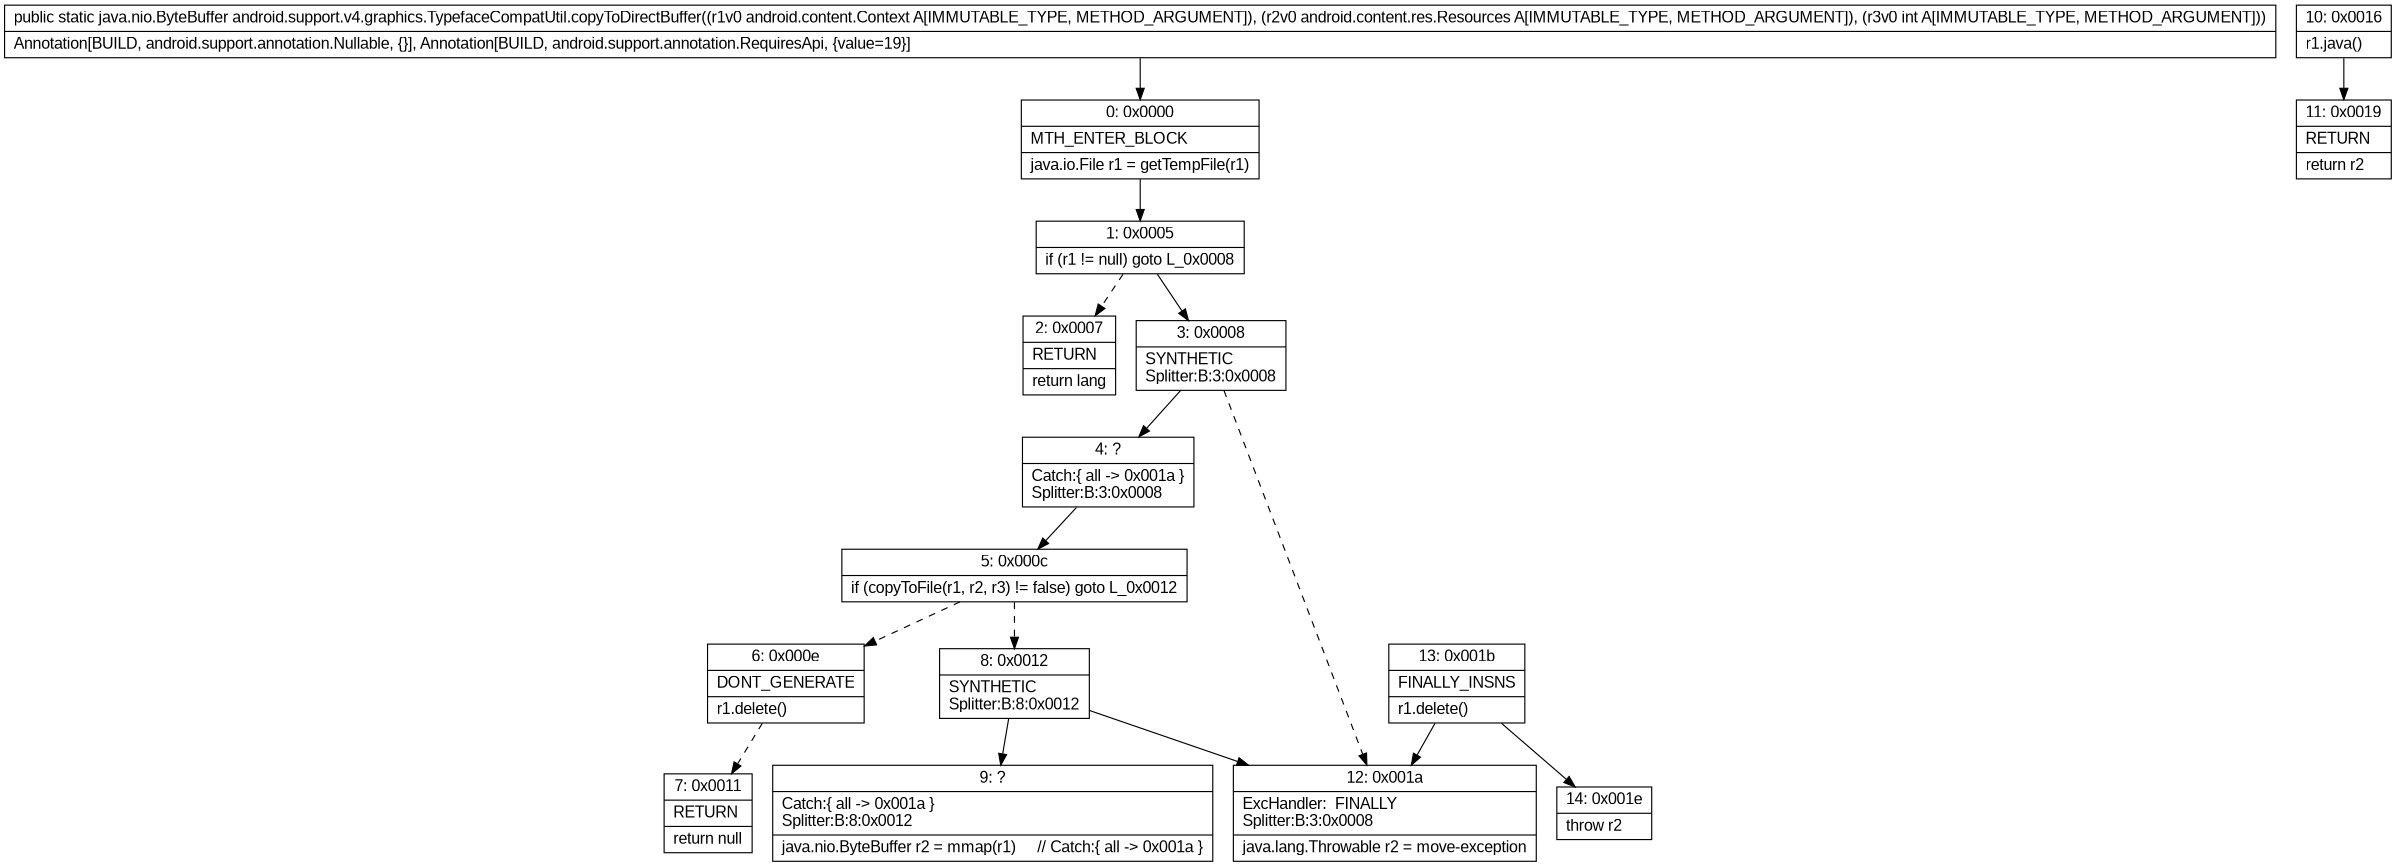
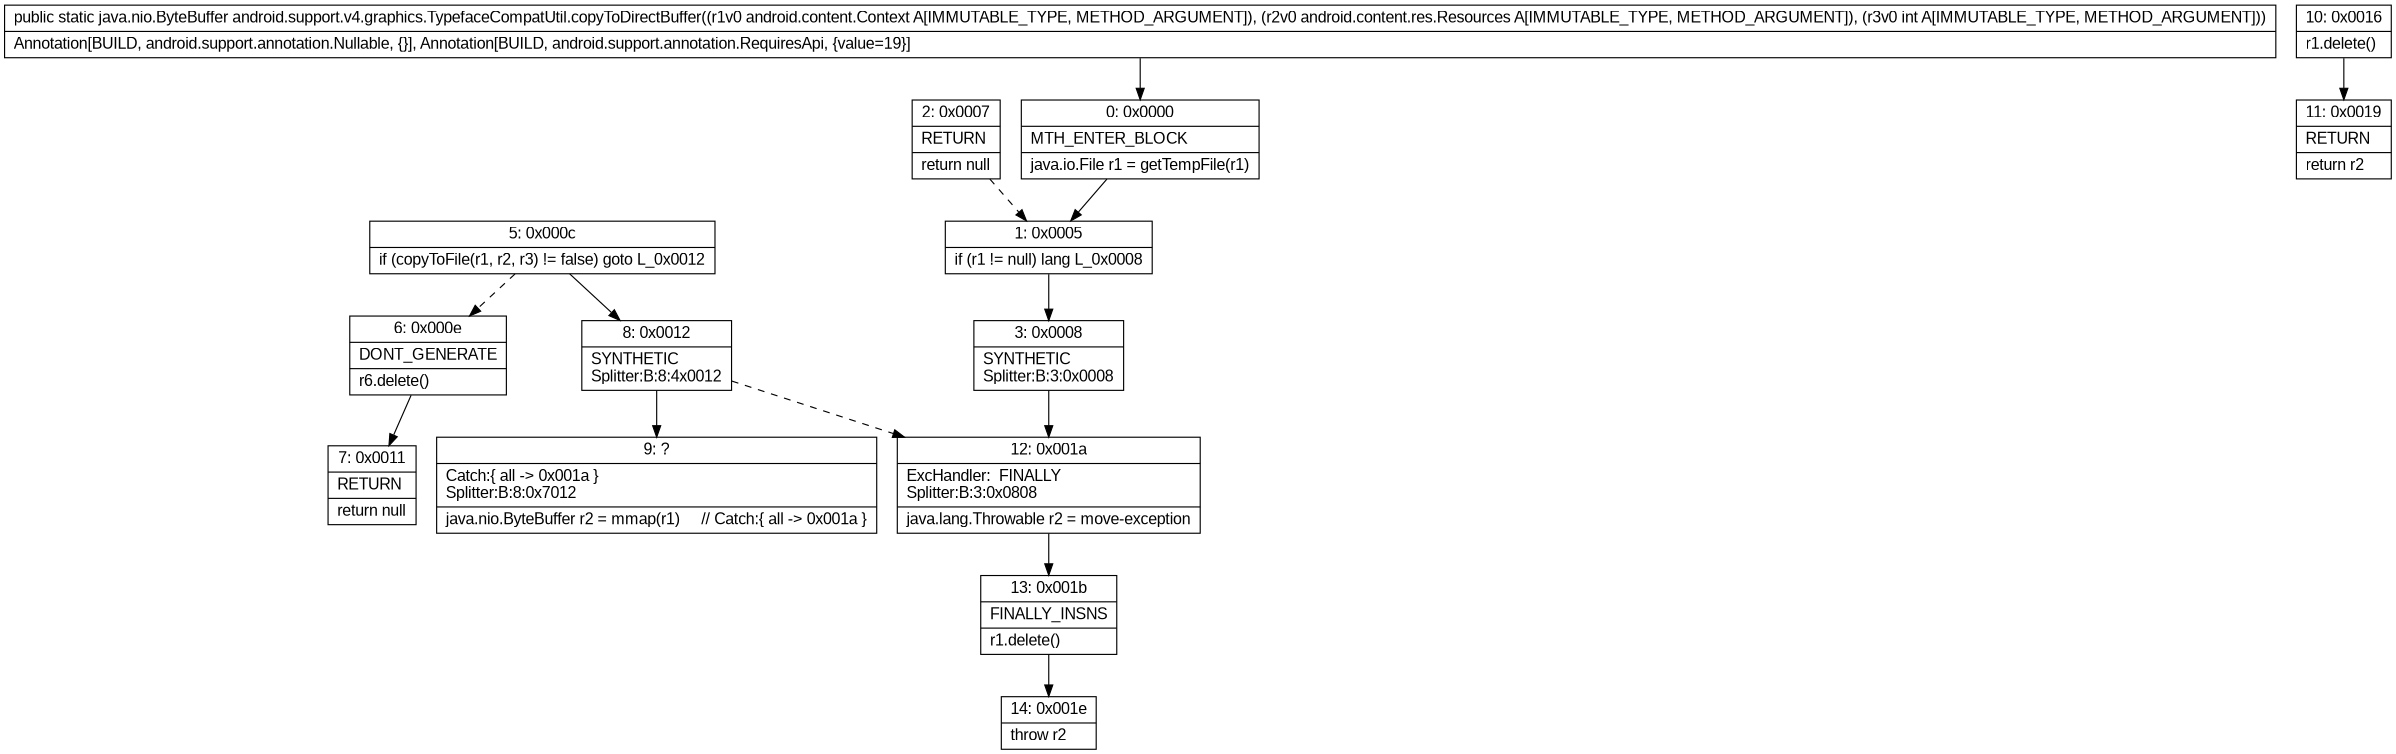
node "10: 0x0016": text "r1.java()" -> "r1.delete()"
node "1: 0x0005": text "if (r1 != null) goto L_0x0008" -> "if (r1 != null) lang L_0x0008"
edge "1: 0x0005" -> "2: 0x0007": reversed
node "2: 0x0007": text "return lang" -> "return null"
node "4: ?": removed
edge "3: 0x0008" -> "12: 0x001a": style dashed -> solid
edge "5: 0x000c" -> "8: 0x0012": style dashed -> solid
node "8: 0x0012": text "Splitter:B:8:0x0012" -> "Splitter:B:8:4x0012"
node "6: 0x000e": text "r1.delete()" -> "r6.delete()"
edge "8: 0x0012" -> "12: 0x001a": style solid -> dashed
edge "13: 0x001b" -> "12: 0x001a": reversed
edge "6: 0x000e" -> "7: 0x0011": style dashed -> solid
node "9: ?": text "Splitter:B:8:0x0012" -> "Splitter:B:8:0x7012"
node "12: 0x001a": text "Splitter:B:3:0x0008" -> "Splitter:B:3:0x0808"
